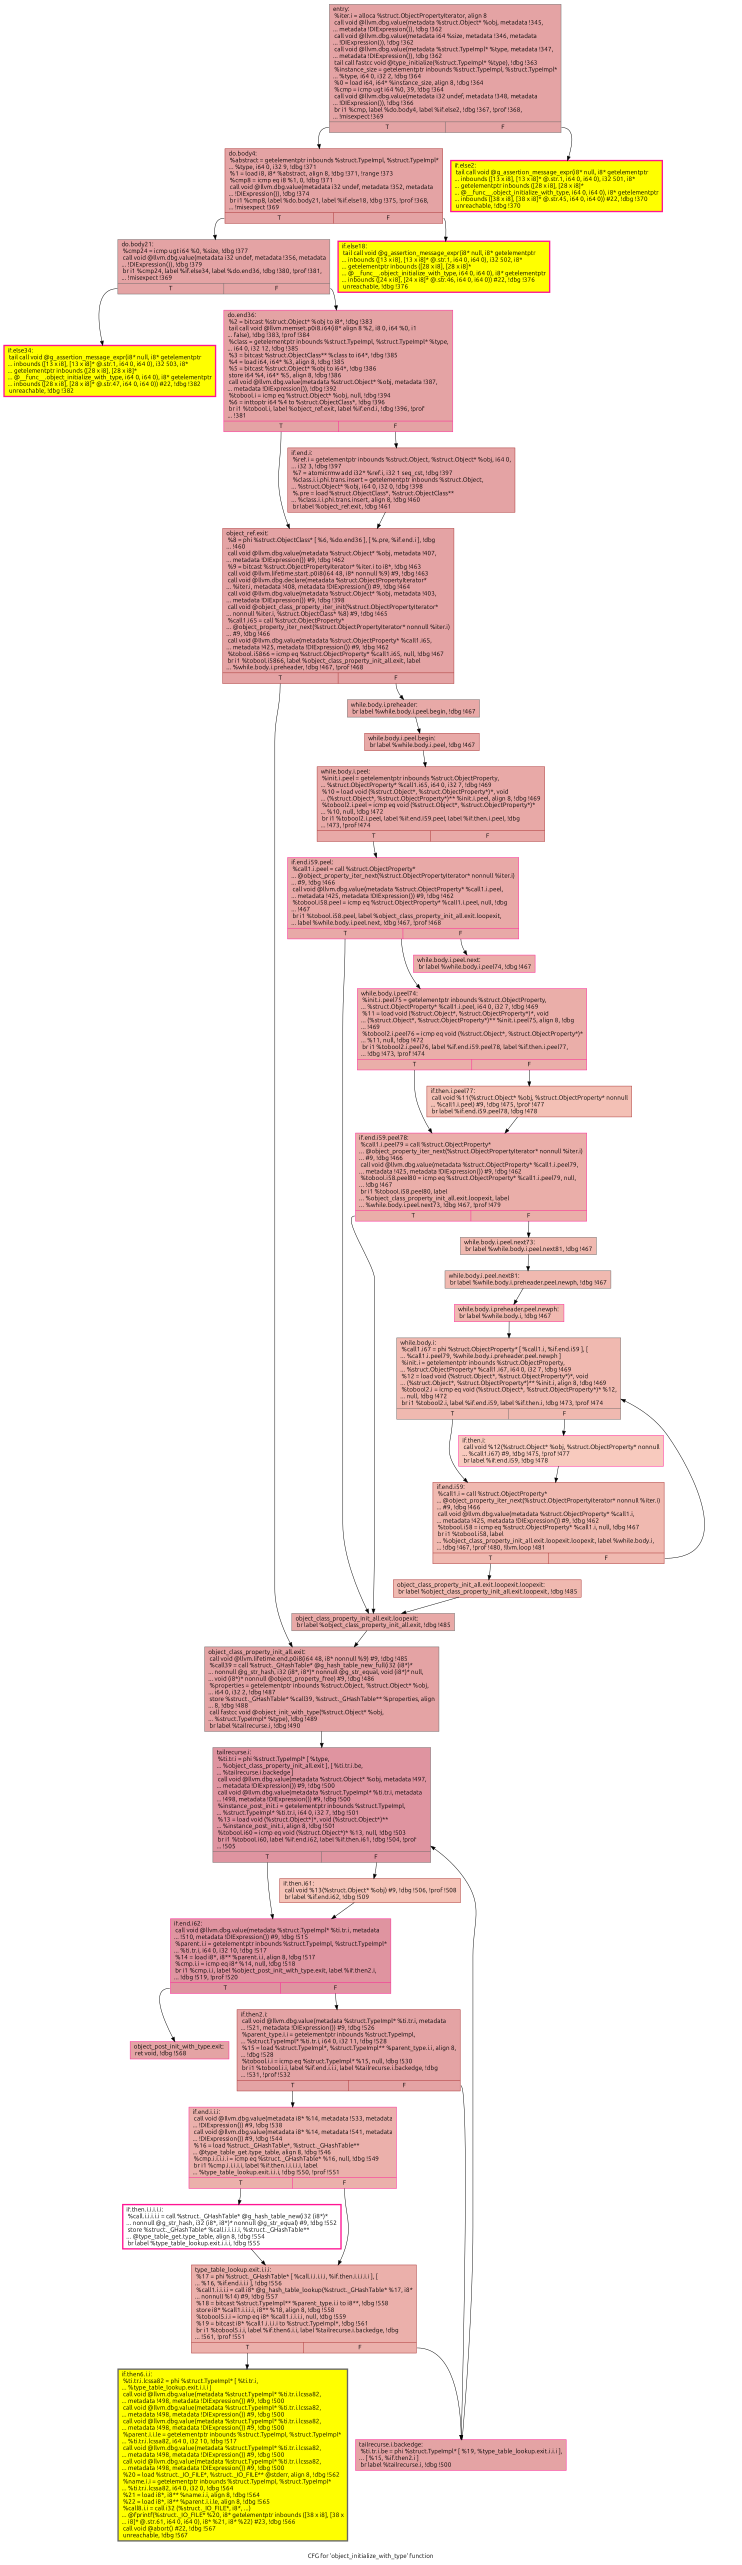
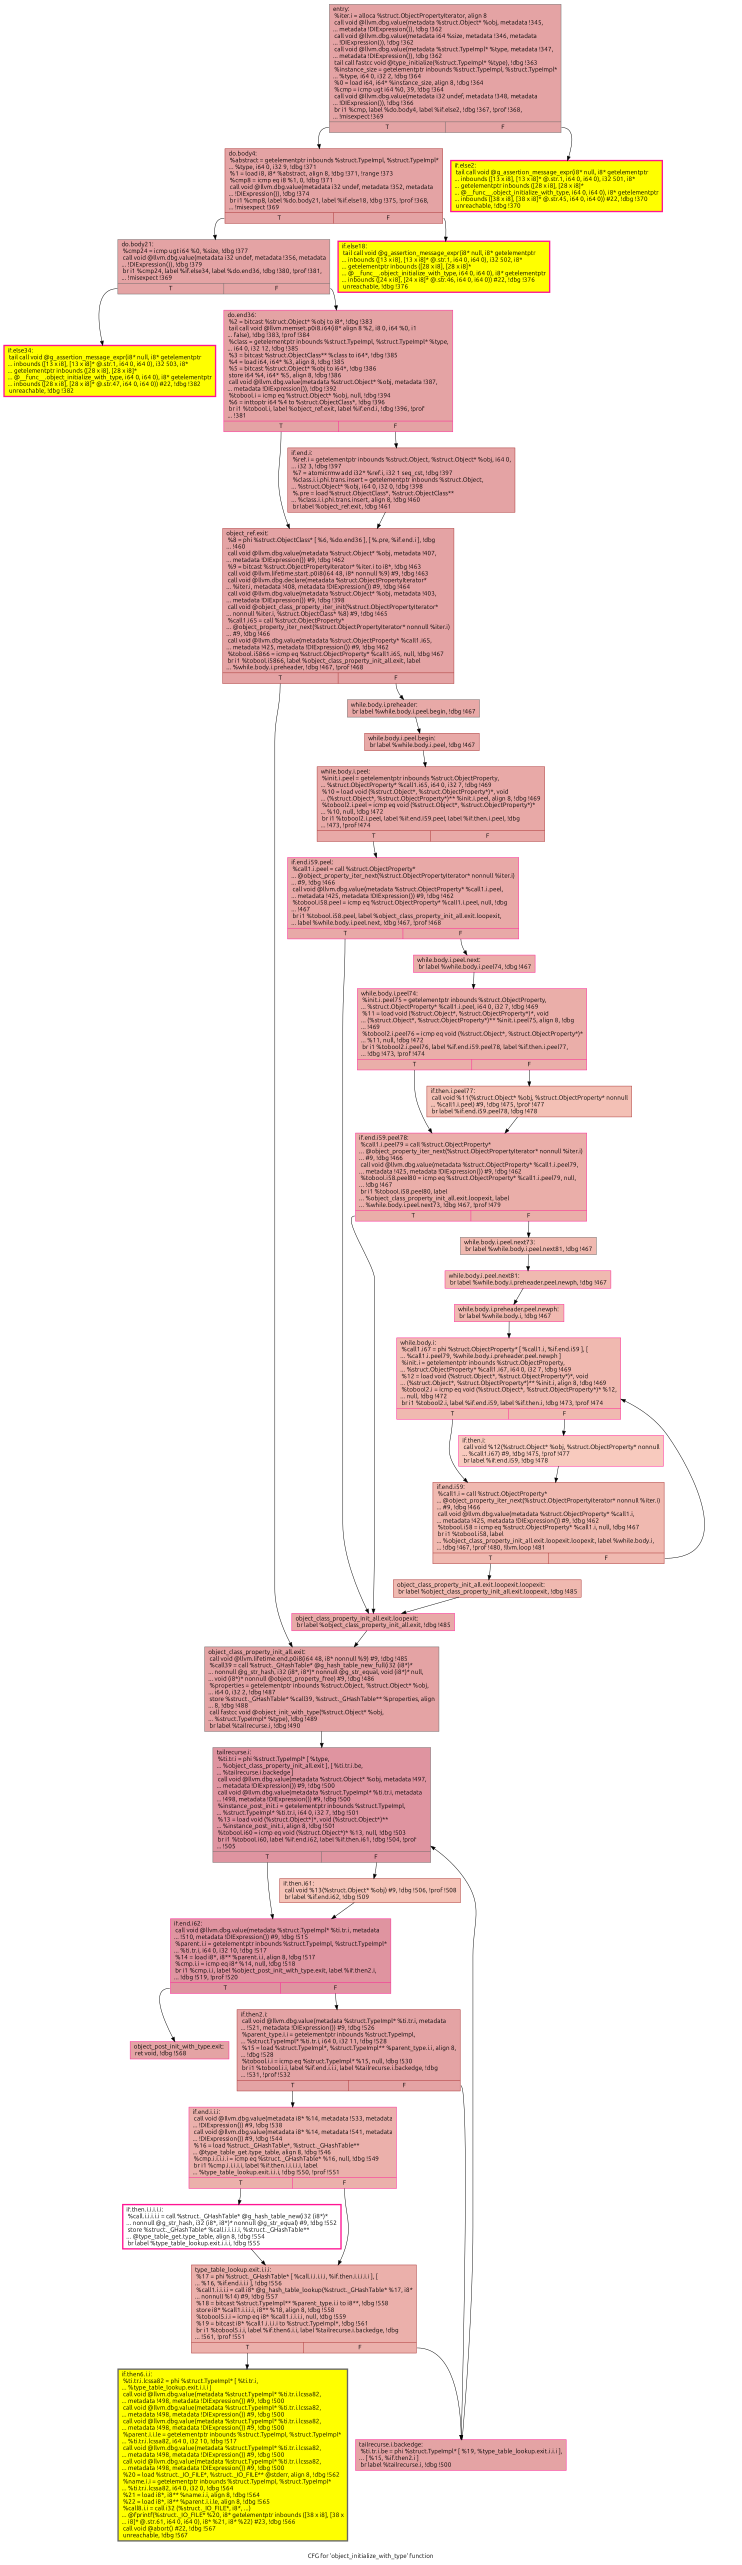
edge "if.end.i59.peel:" -> "while.body.i.peel74:": now "while.body.i.peel.next:" -> "while.body.i.peel74:"
node "while.body.i.peel.next81:": color gray40 -> deeppink
node "while.body.i:": color gray40 -> deeppink
node "object_class_property_init_all.exit.loopexit:": color gray40 -> deeppink
